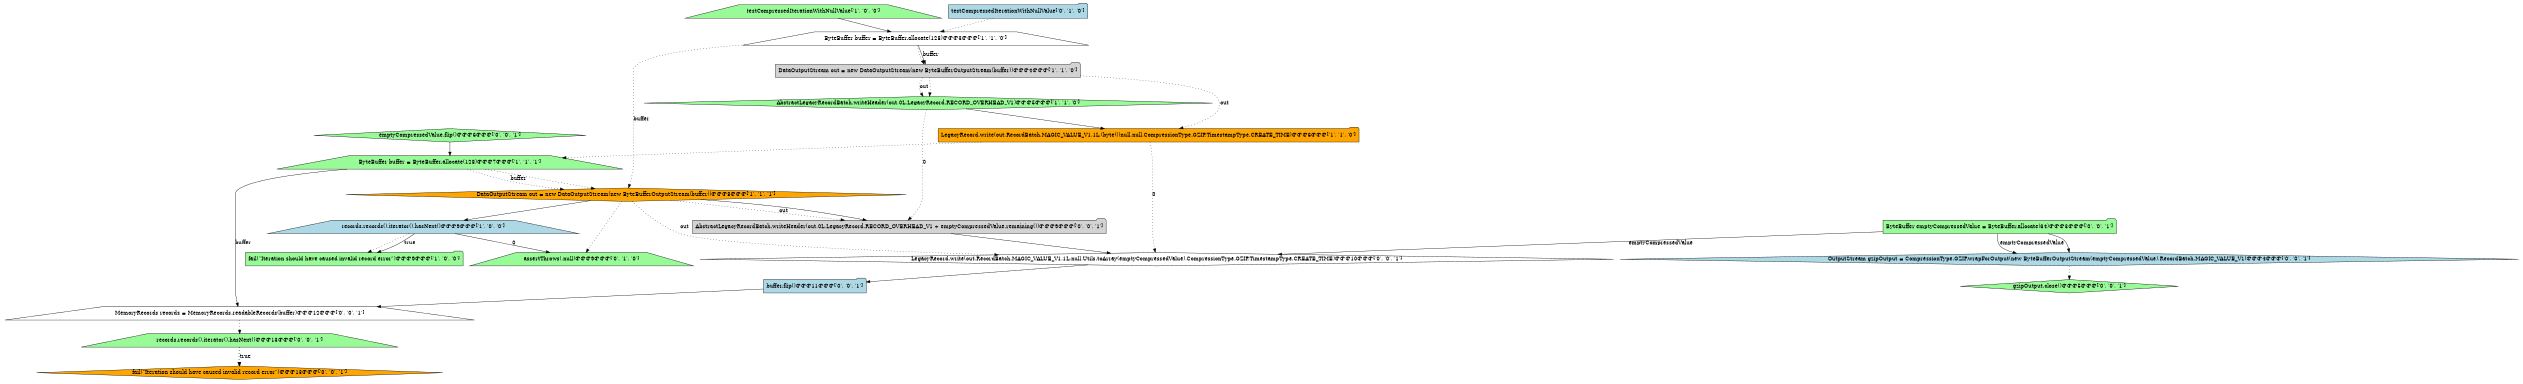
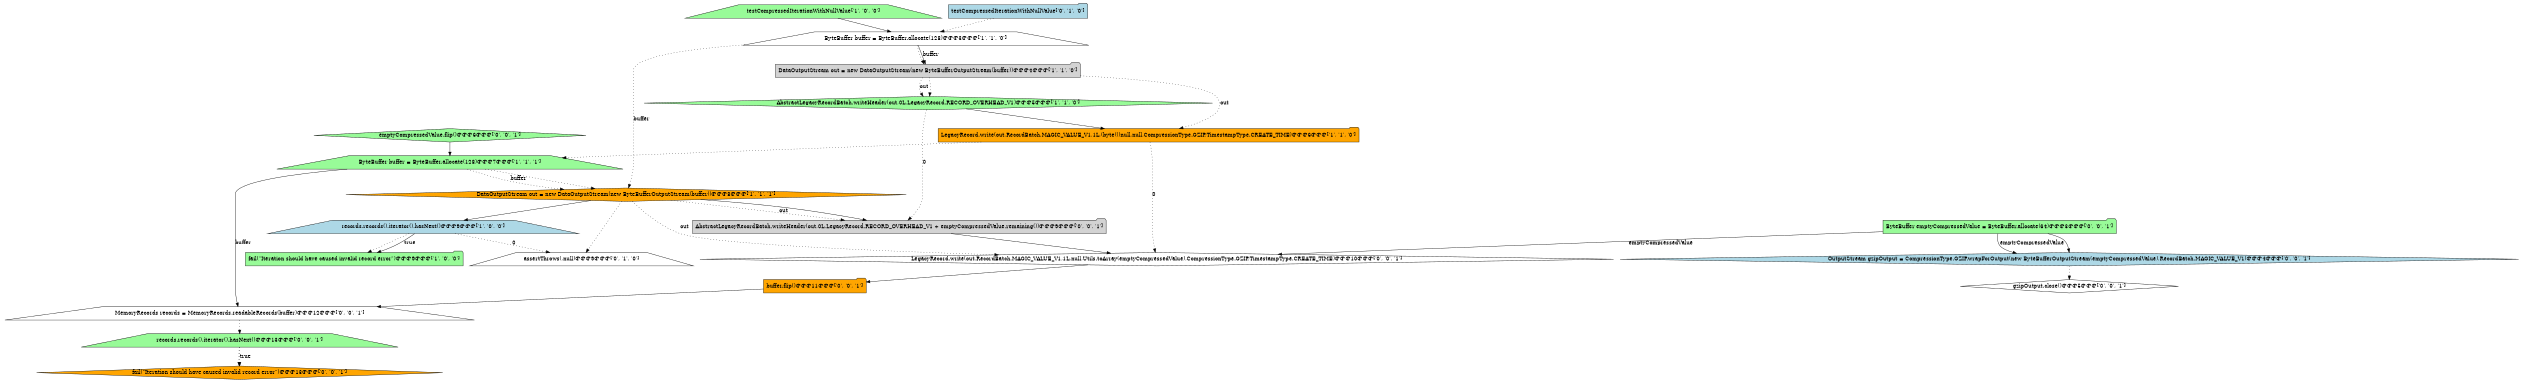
edge "records.records().iterator().hasNext()@@@9@@@['1', '0', '0']" -> "assertThrows(,null)@@@9@@@['0', '1', '0']": style solid -> dotted
node "assertThrows(,null)@@@9@@@['0', '1', '0']": fillcolor palegreen -> white
node "buffer.flip()@@@11@@@['0', '0', '1']": fillcolor lightblue -> orange
node "gzipOutput.close()@@@5@@@['0', '0', '1']": fillcolor palegreen -> white
